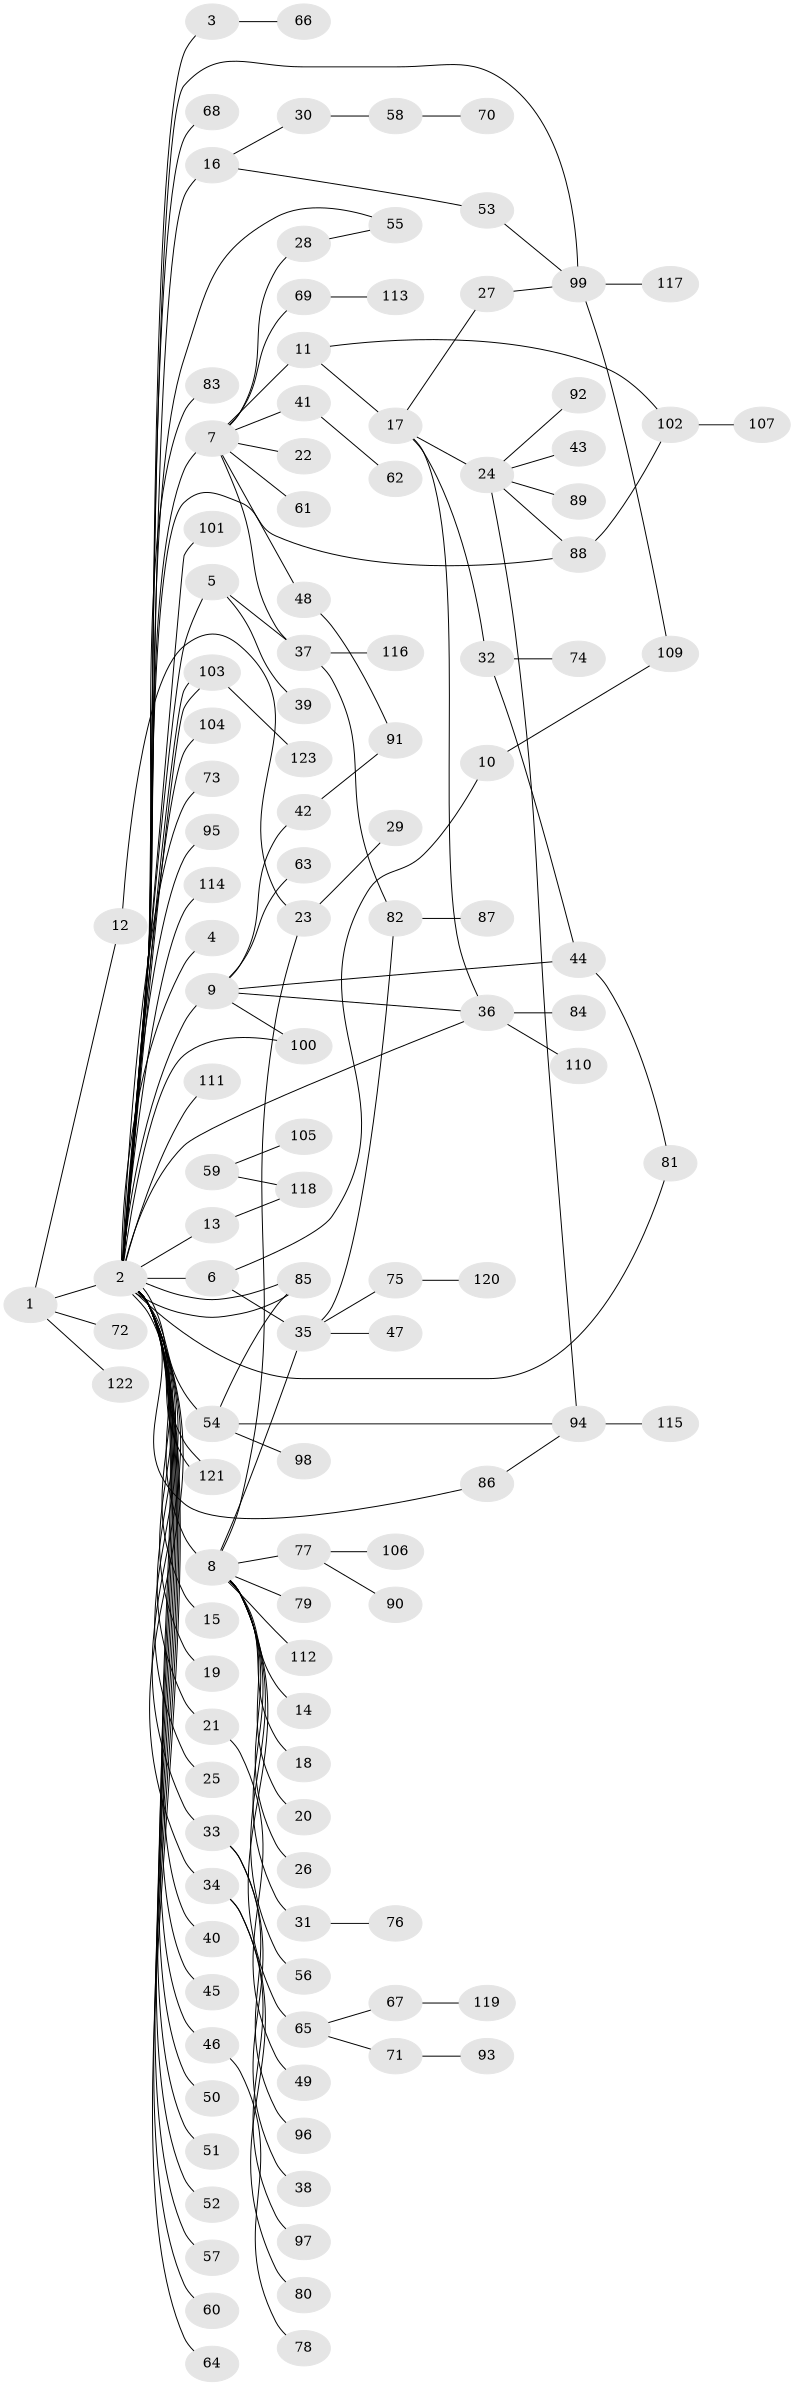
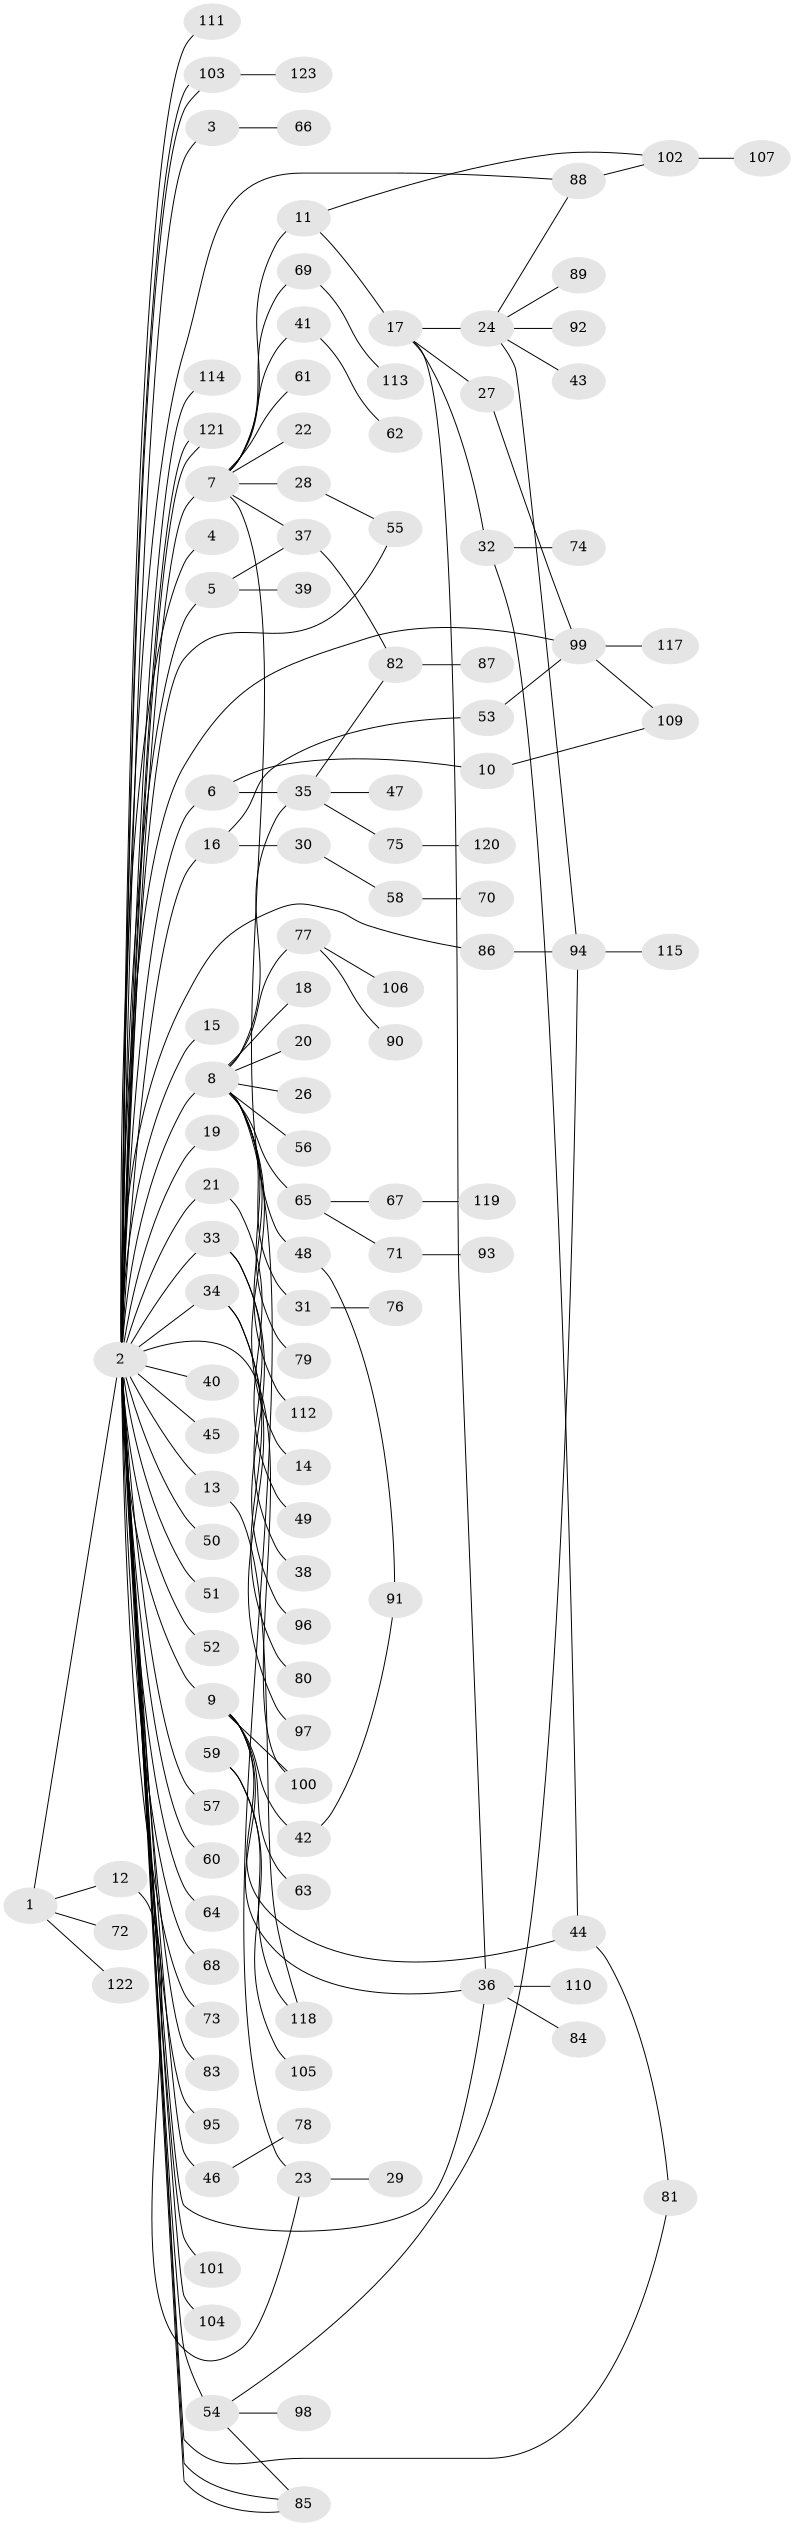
node "116": removed
node "25": removed
